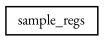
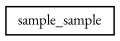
node "sample_regs": label "sample_regs" -> "sample_sample"
